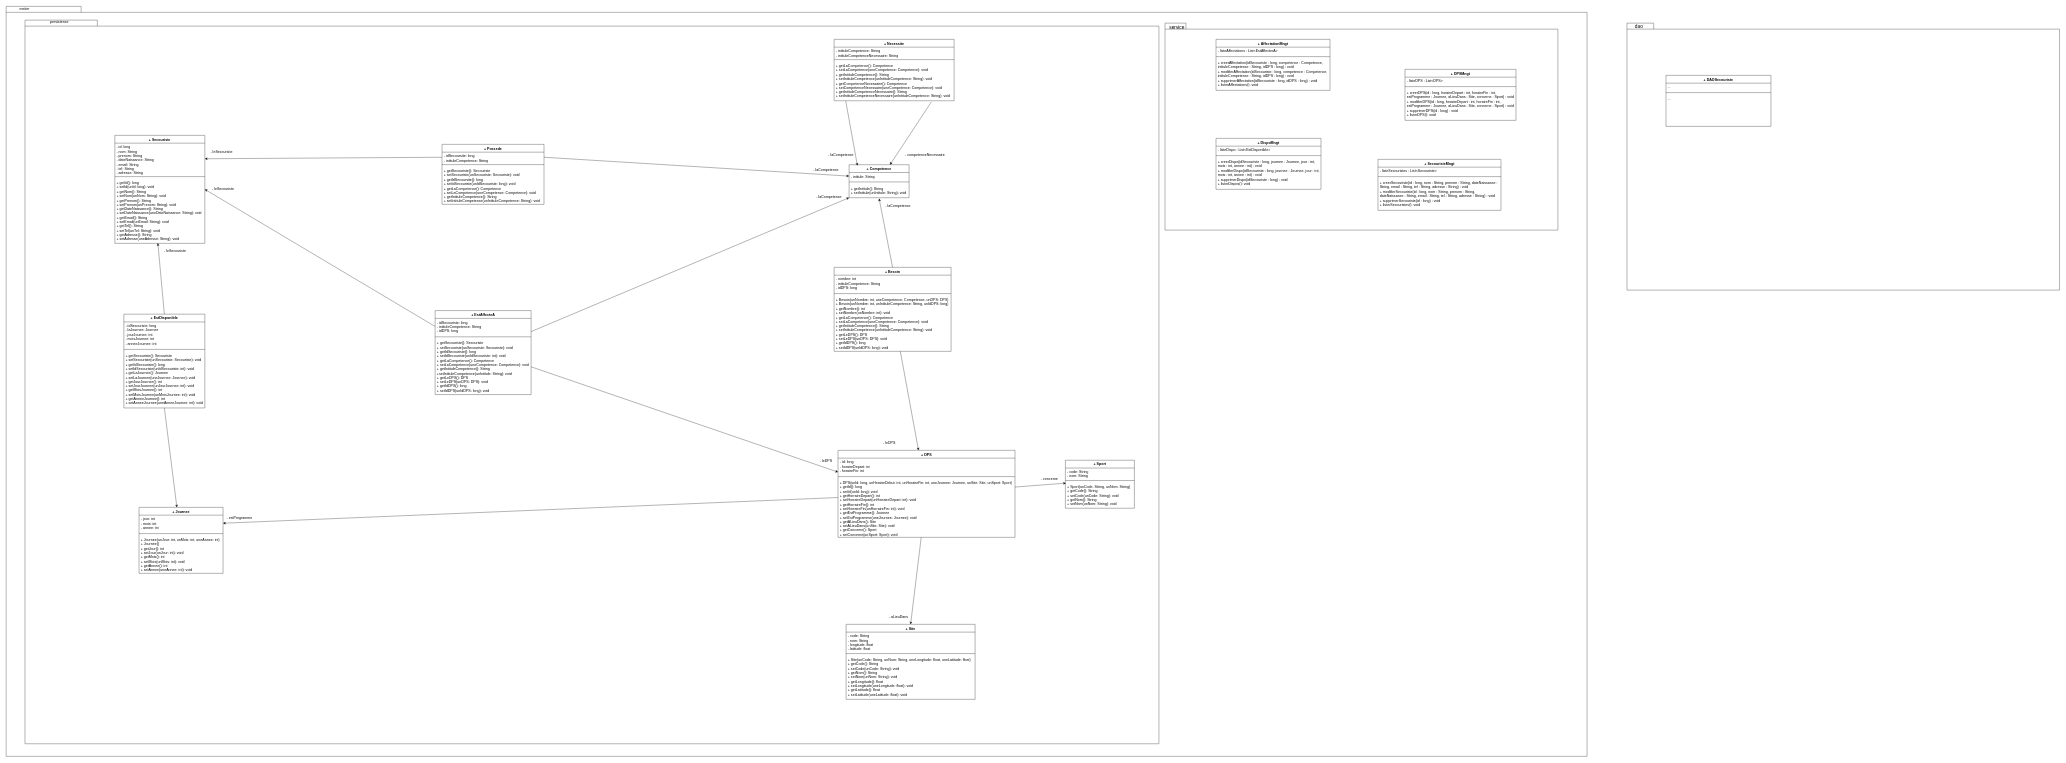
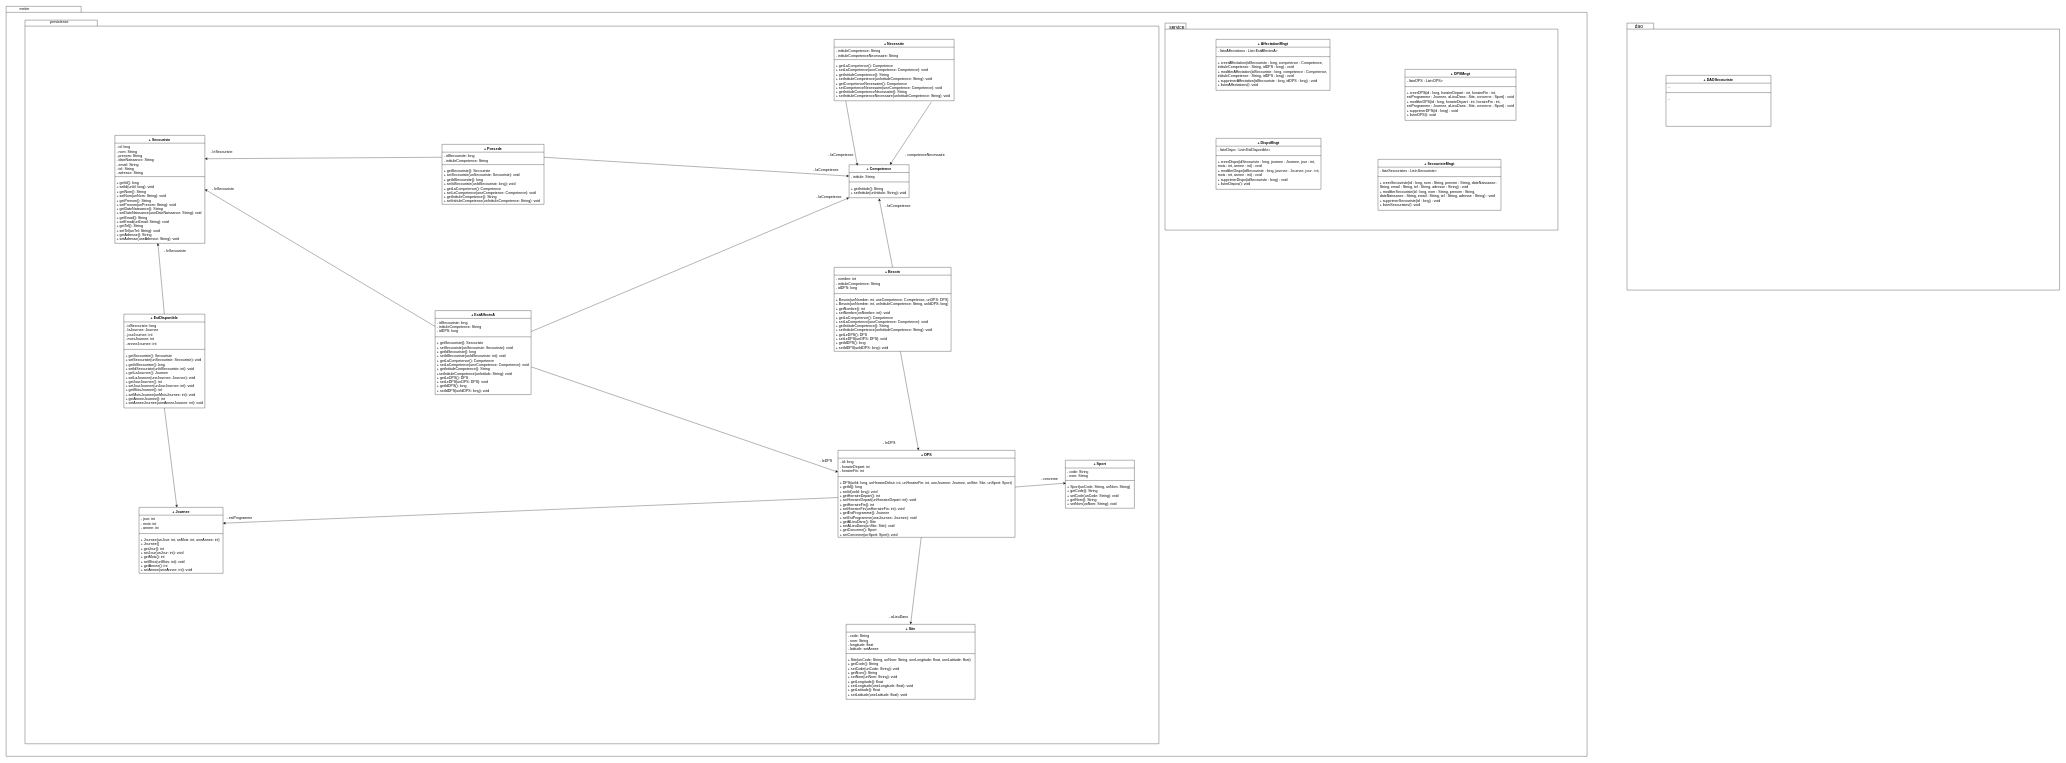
node "- code: String - nom: String - longitude: float - latitude: float": label "- code: String - nom: String - longitude: float - latitude: float" -> "- code: String - nom: String - longitude: float - latitude: setAnnee"
